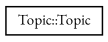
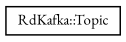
node "Topic::Topic": label "Topic::Topic" -> "RdKafka::Topic"
